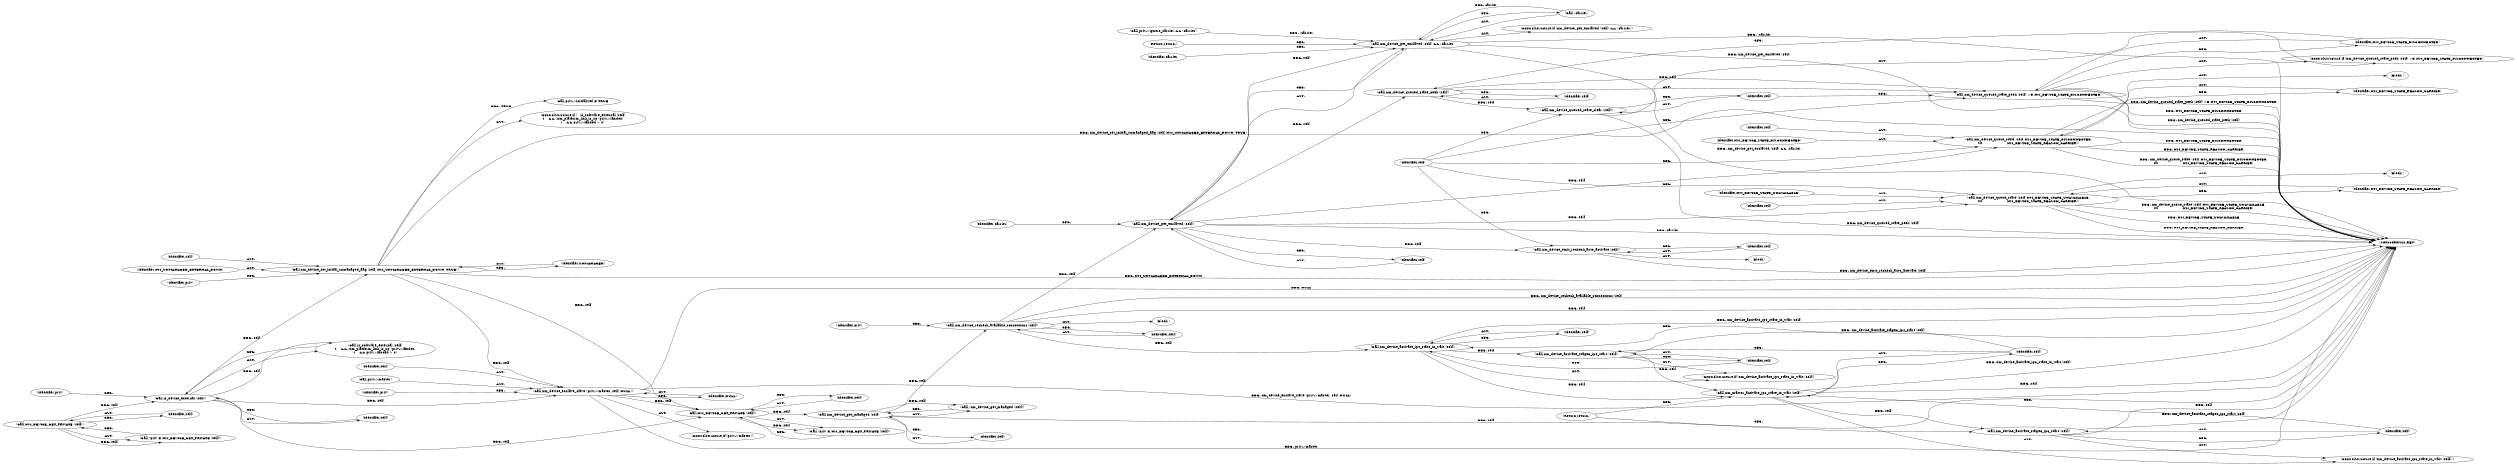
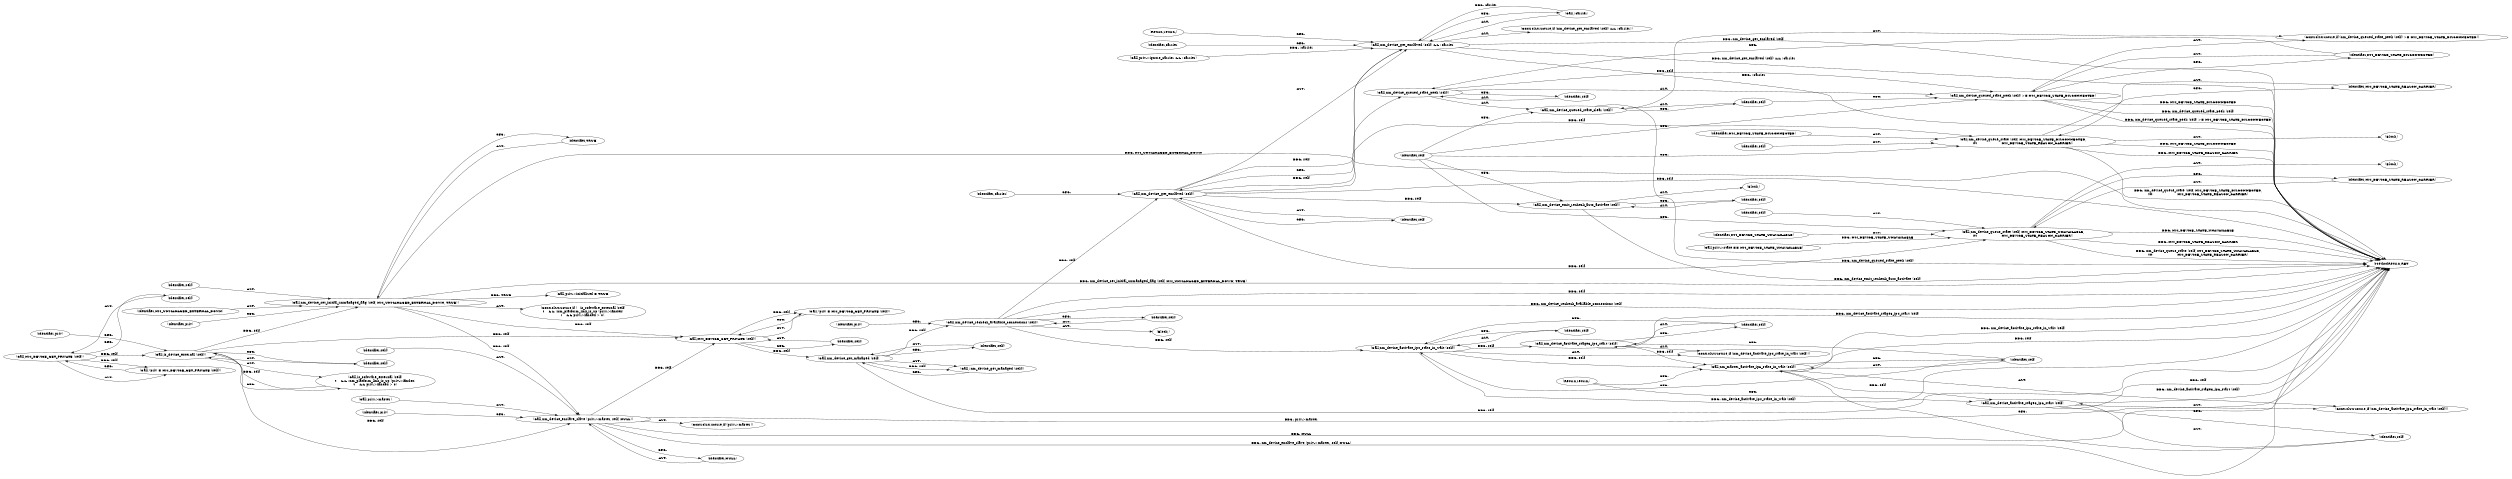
edge "(Call,nm_device_queued_state_peek (self))" -> "(Call,nm_device_queued_state_clear (self))": label "DDG: self" -> "AST: "
edge "(Call,nm_device_get_enslaved (self))" -> "(MethodReturn,RET)": label "DDG: carrier" -> "DDG: self"
node "(Call,priv->state == NM_DEVICE_STATE_UNAVAILABLE)": added
node "(Identifier,UNMANAGED)": label "(Identifier,UNMANAGED)" -> "(Identifier,TRUE)"
